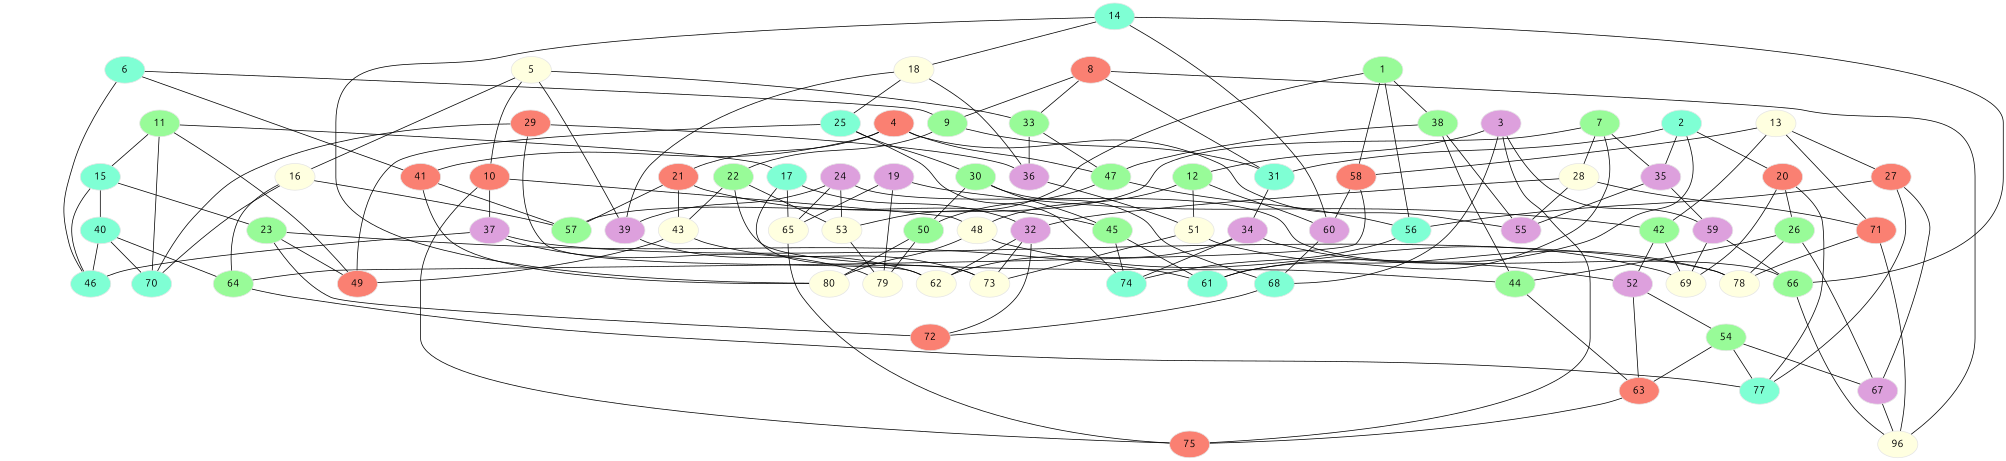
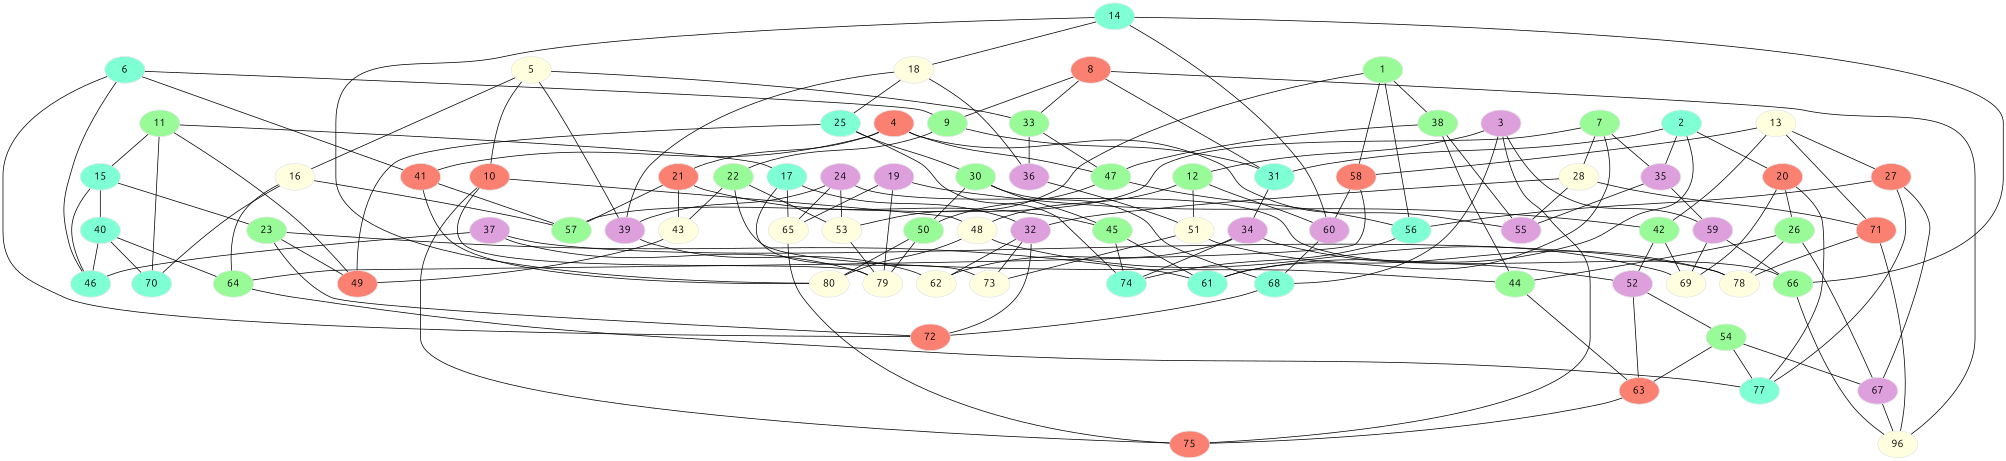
node "29": removed
edge "10" -- "37": now "10" -- "79"
edge "43" -- "73": removed
edge "6" -- "72": added
